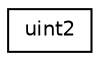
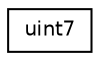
node "uint2": label "uint2" -> "uint7"
